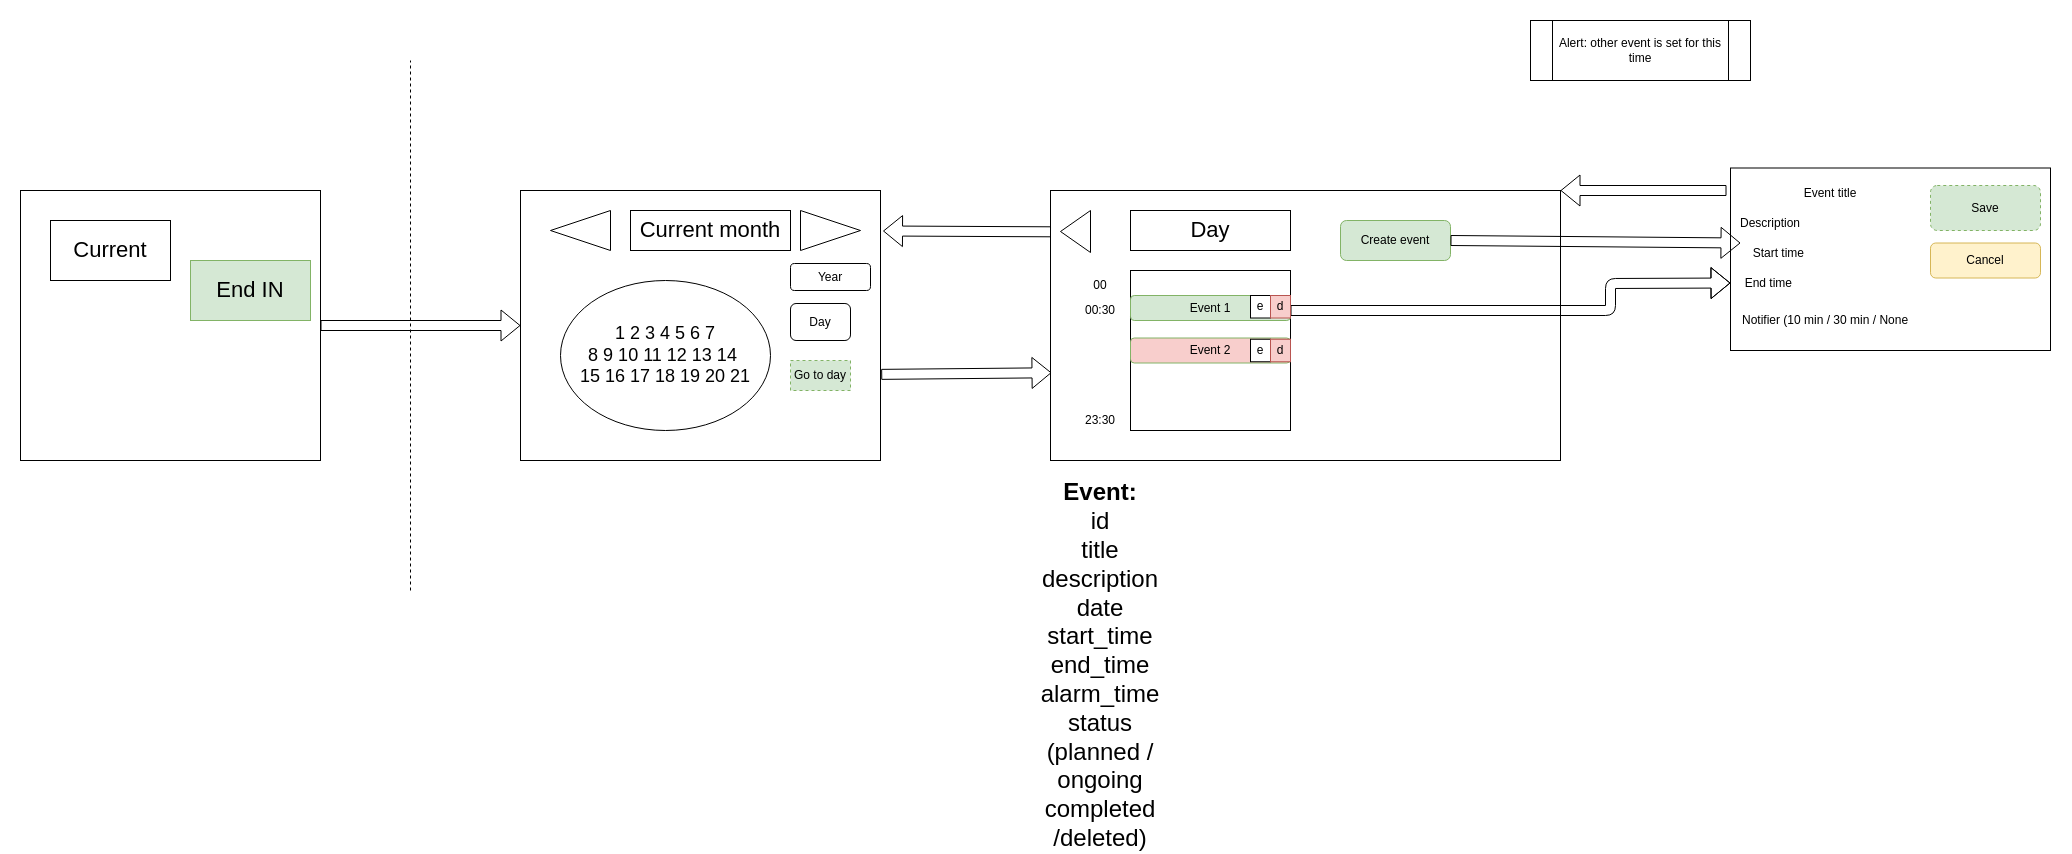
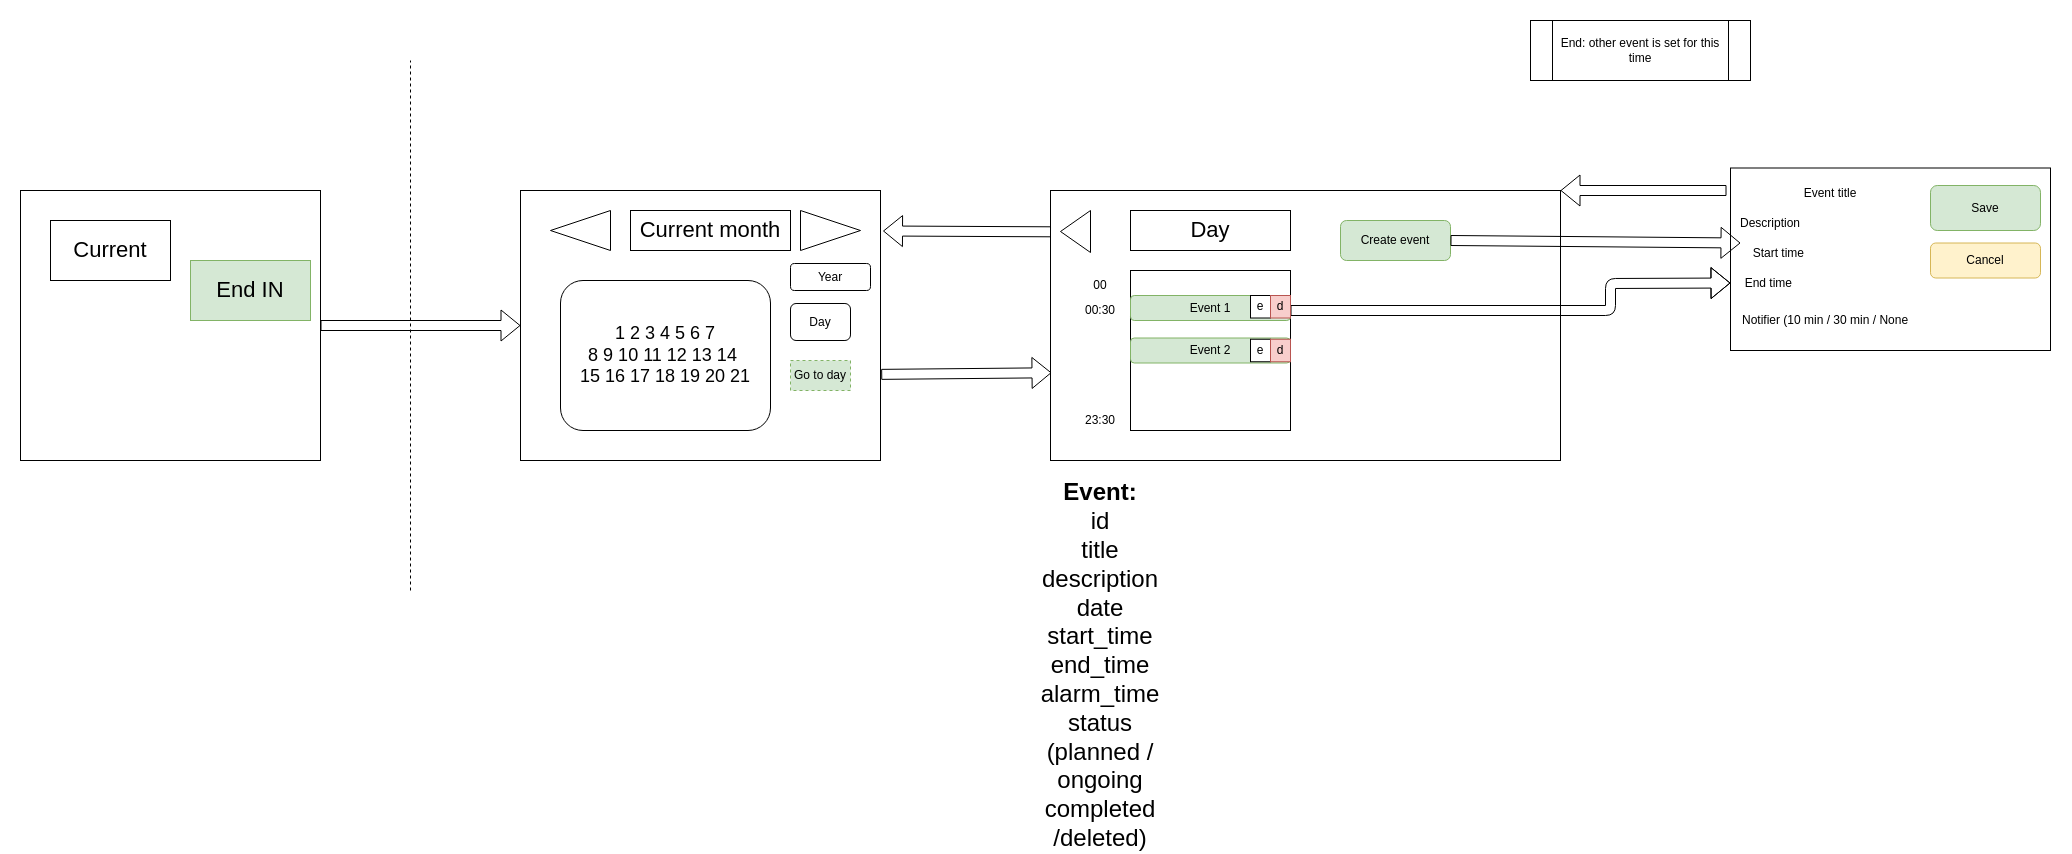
node "Alert: other event is set for this time": label "Alert: other event is set for this time" -> "End: other event is set for this time"
node "Save": style dashed -> solid
node "Event 2": fillcolor #f8cecc -> #d5e8d4
node "1 2 3 4 5 6 7 8 9 10 11 12 13 14 15 16 17 18 19 20 21": shape ellipse -> rounded rectangle
